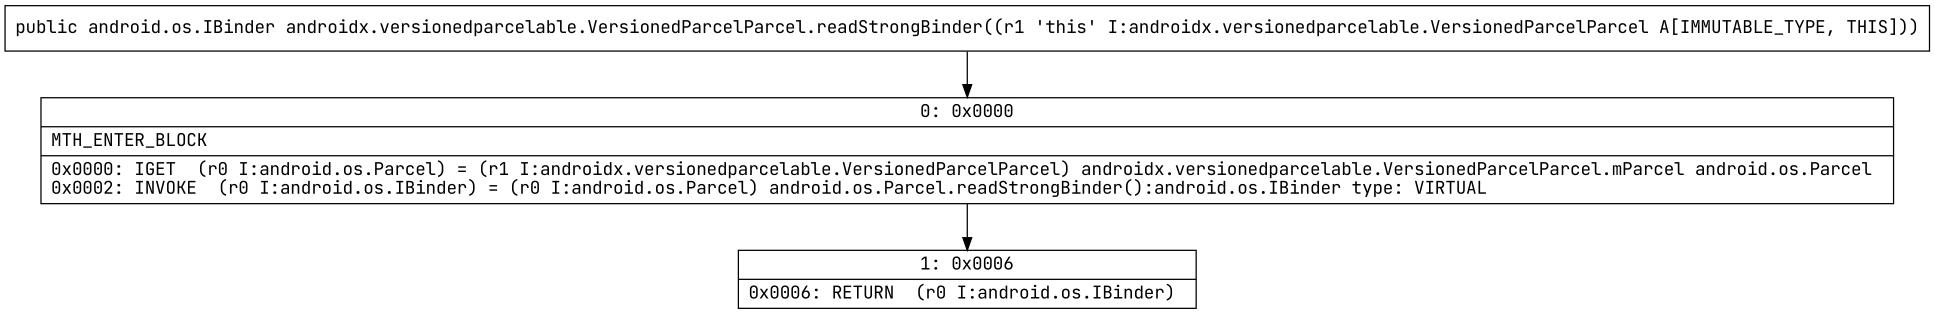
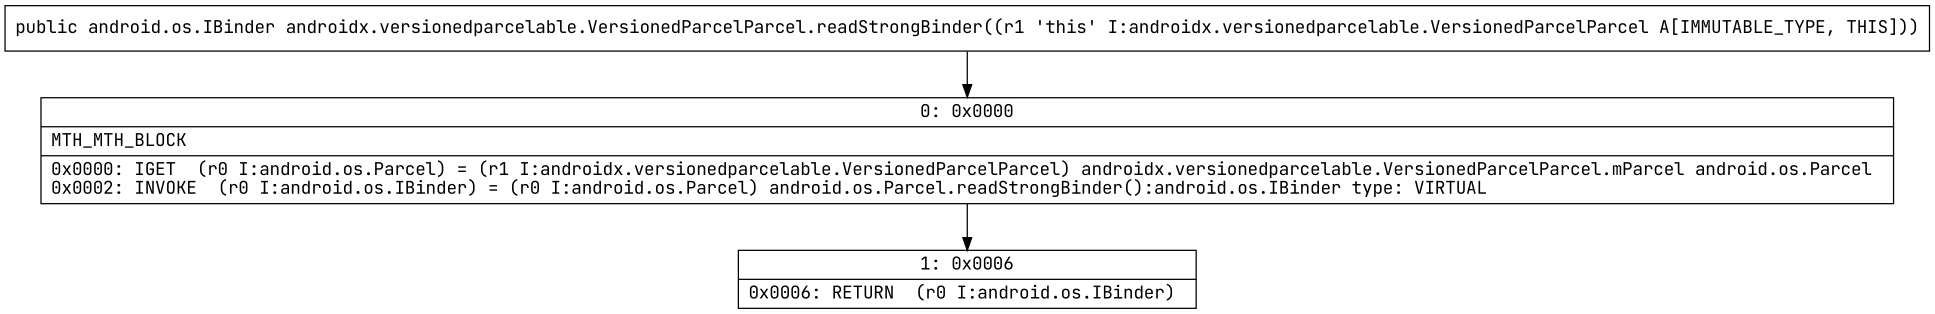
node "0: 0x0000": text "MTH_ENTER_BLOCK" -> "MTH_MTH_BLOCK"
